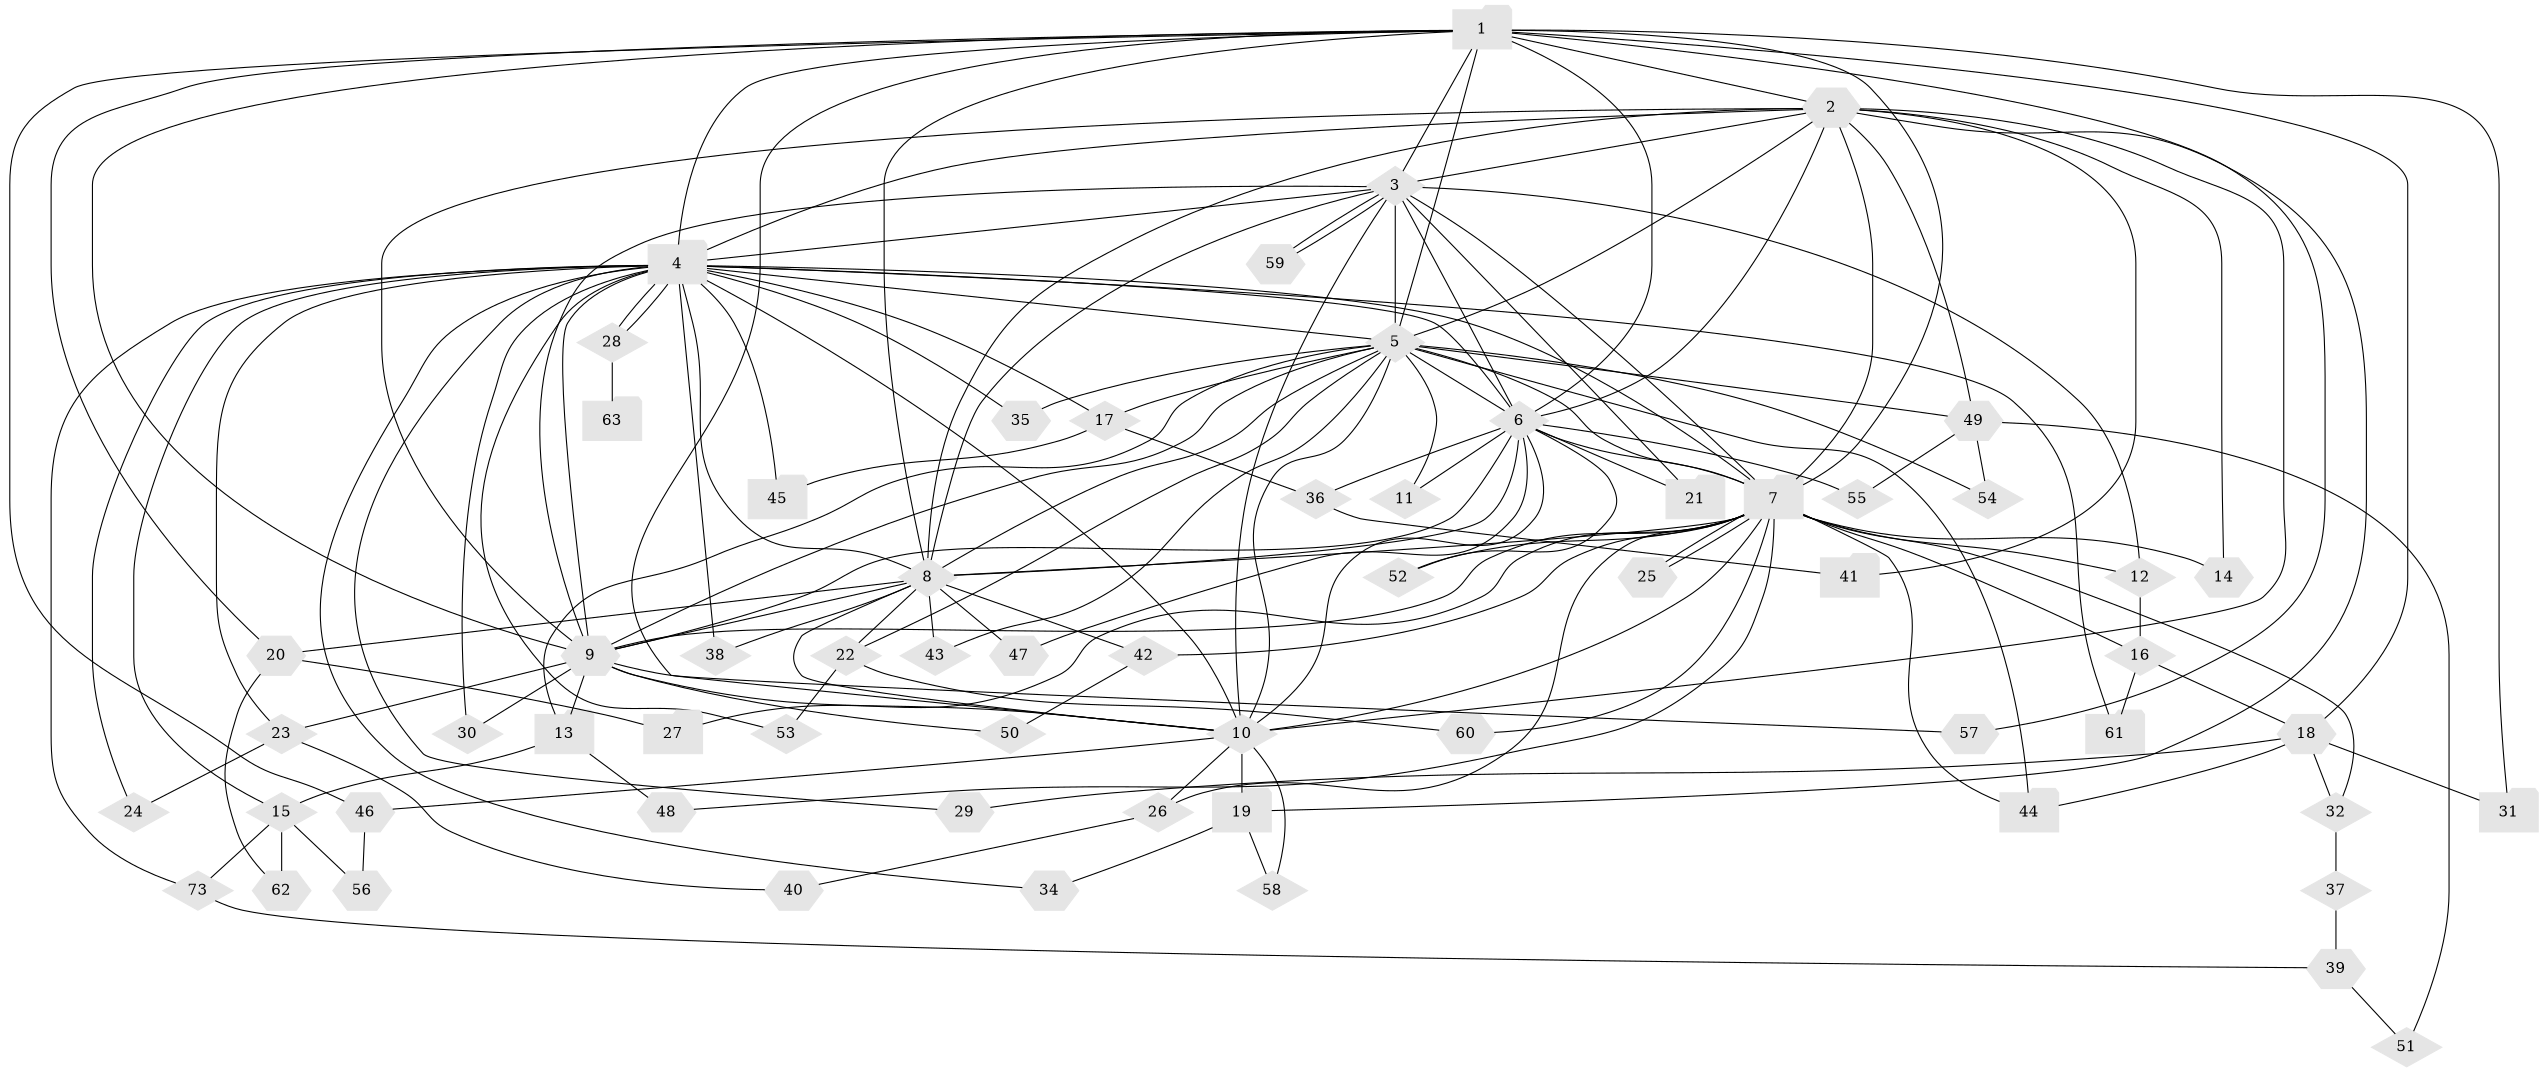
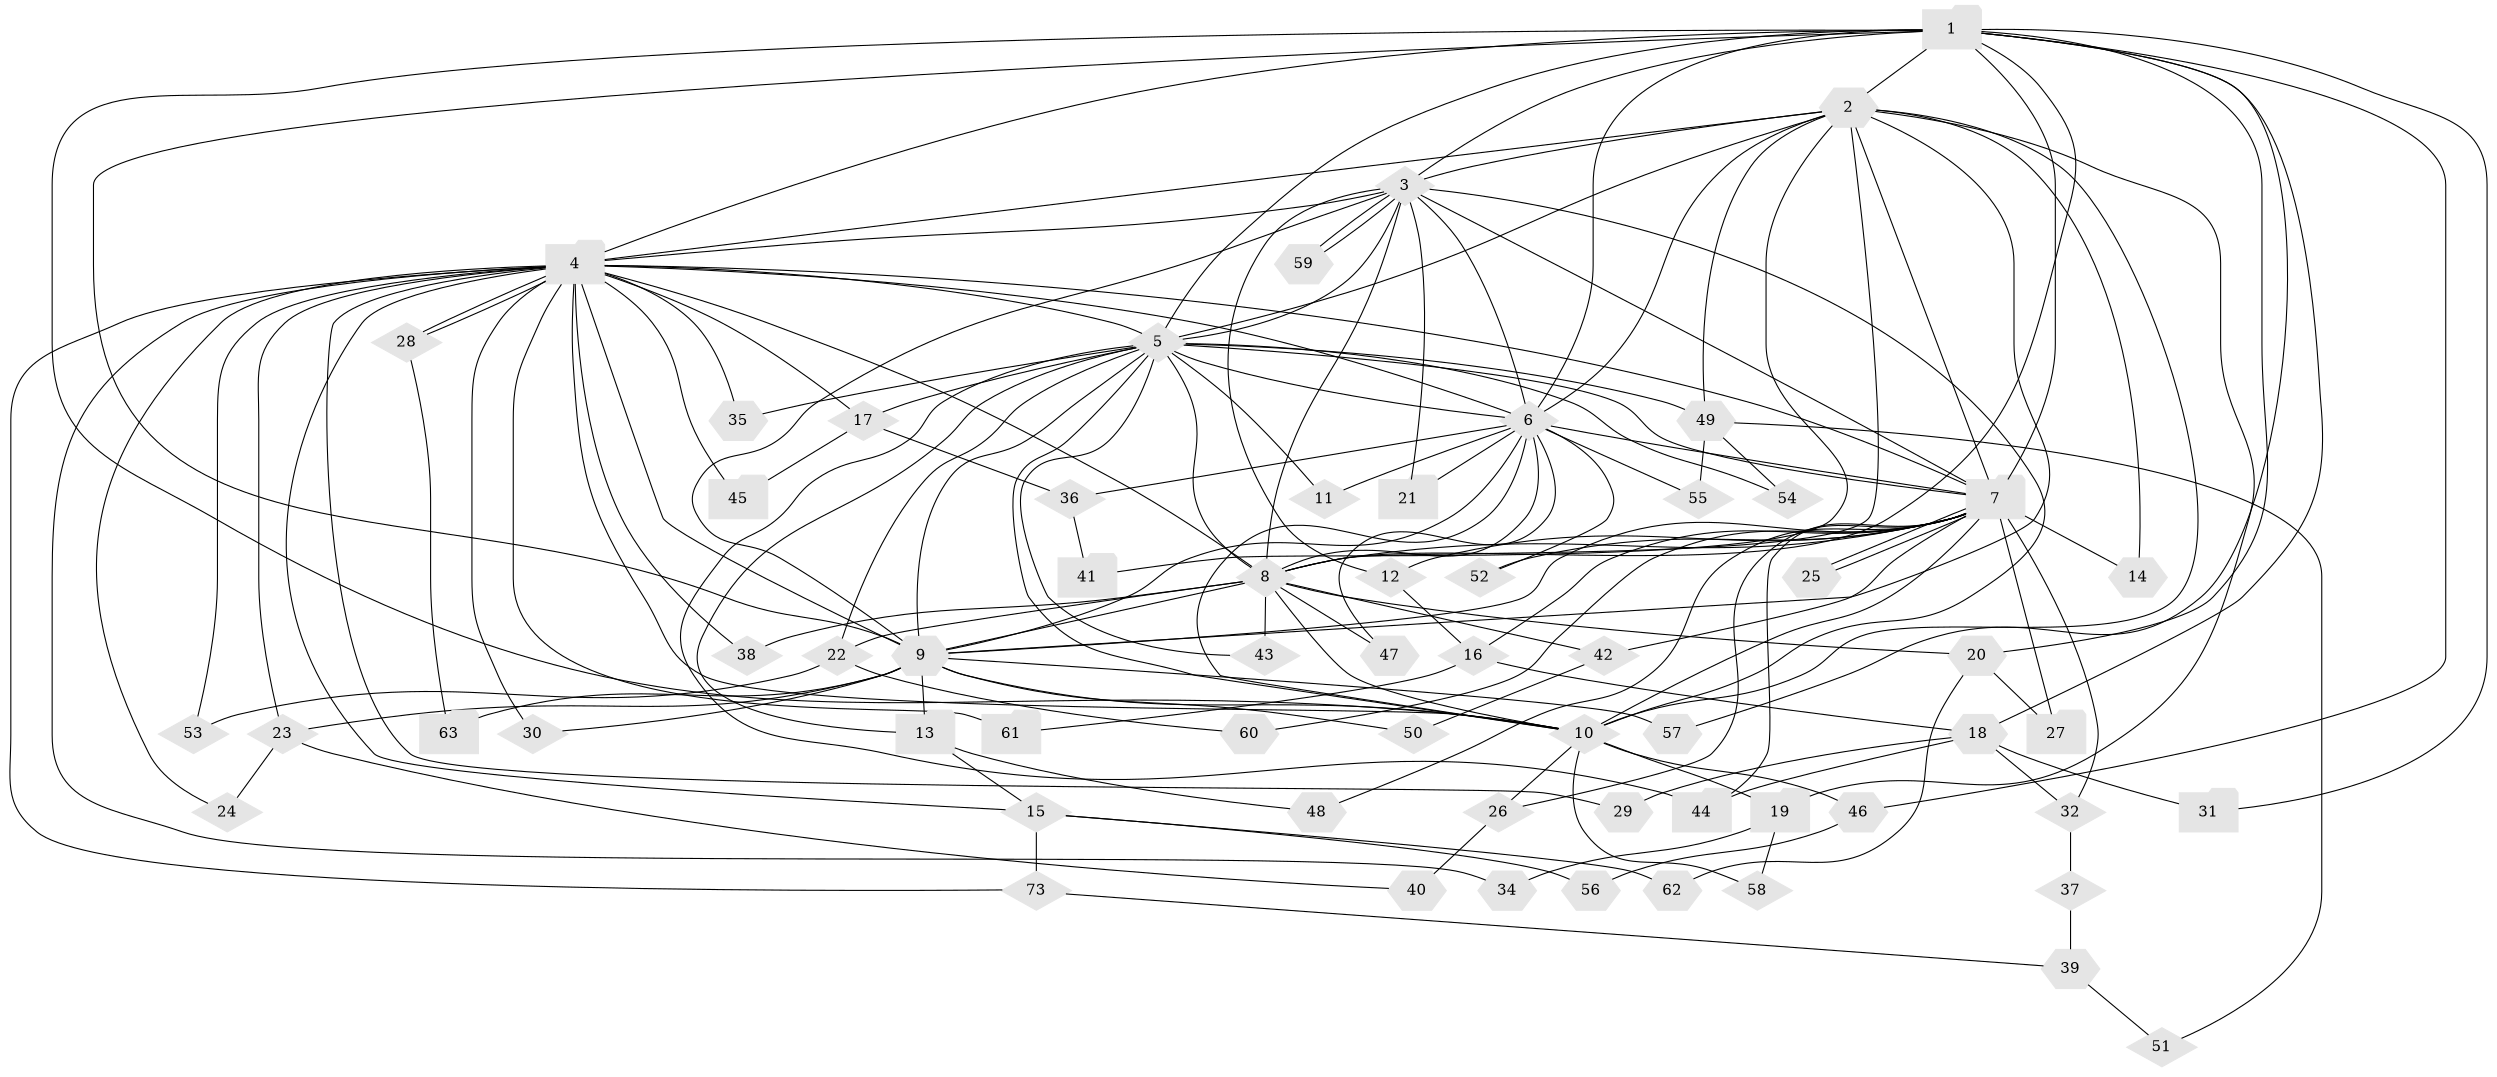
edge "9" -- "63": added
